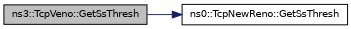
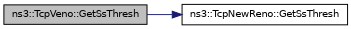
node "ns0::TcpNewReno::GetSsThresh": label "ns0::TcpNewReno::GetSsThresh" -> "ns3::TcpNewReno::GetSsThresh"
